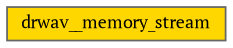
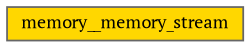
node "drwav__memory_stream": label "drwav__memory_stream" -> "memory__memory_stream"
